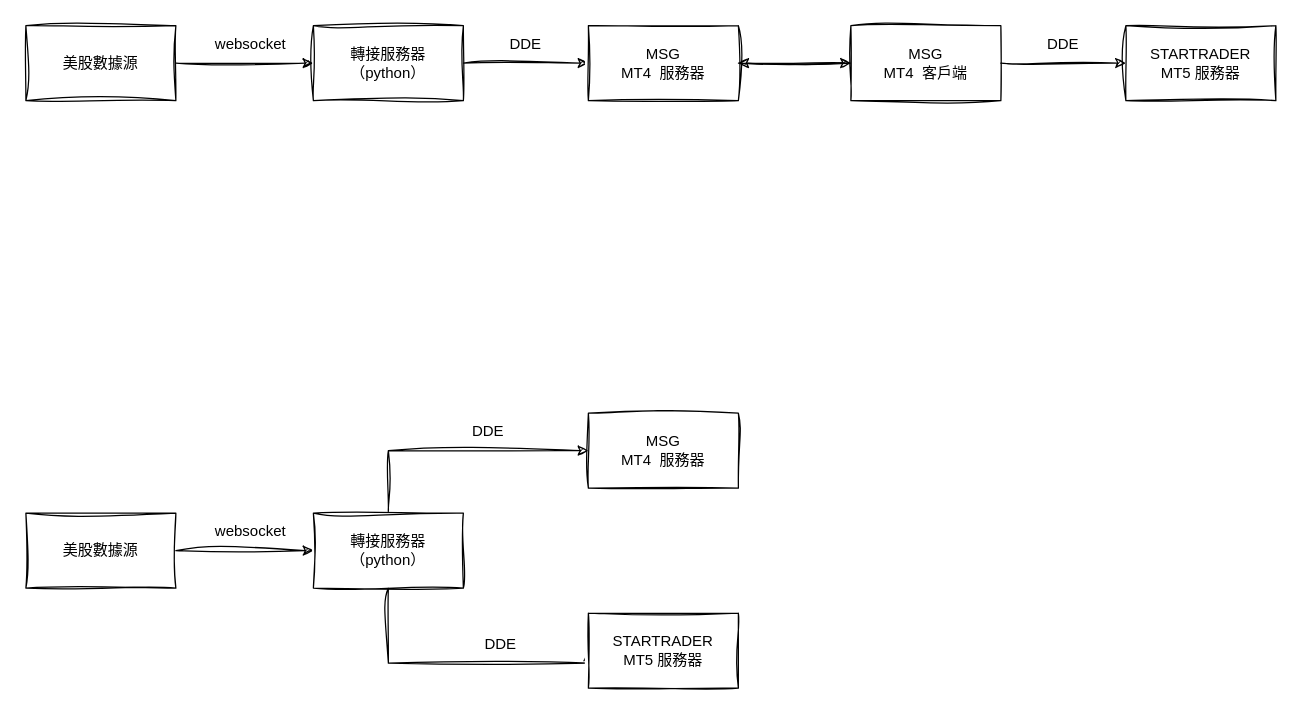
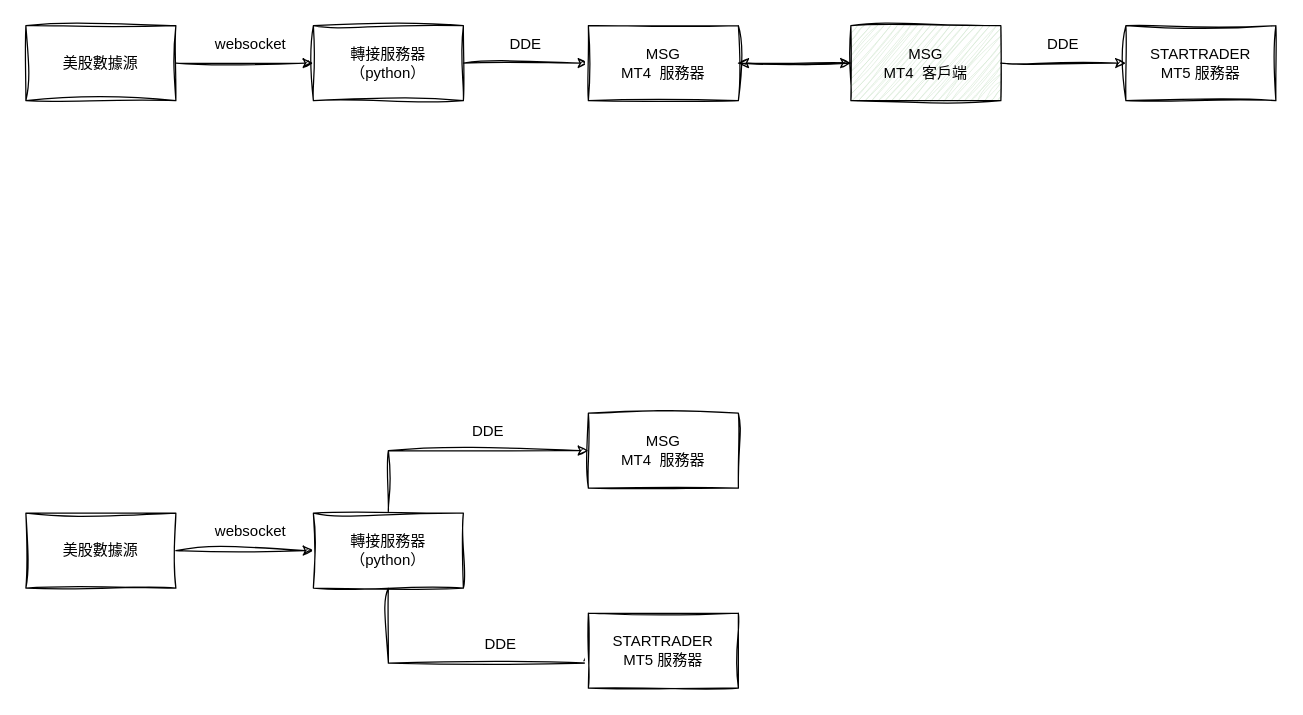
node "MSGMT4 客戶端": fillcolor #ffffff -> #d5e8d4
